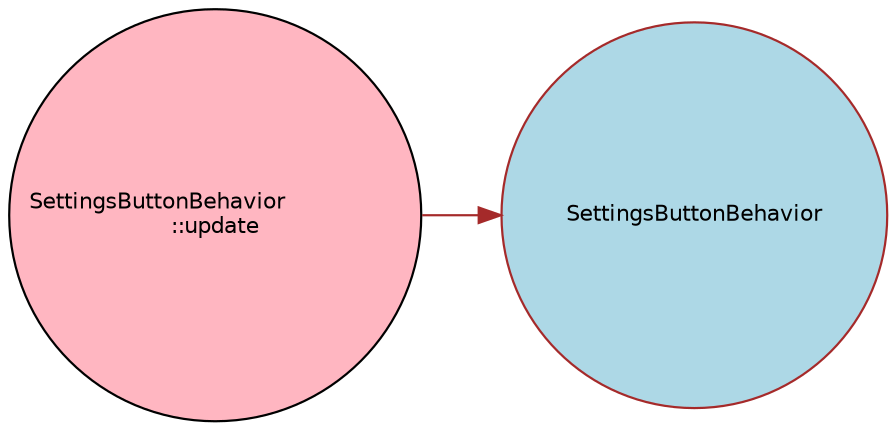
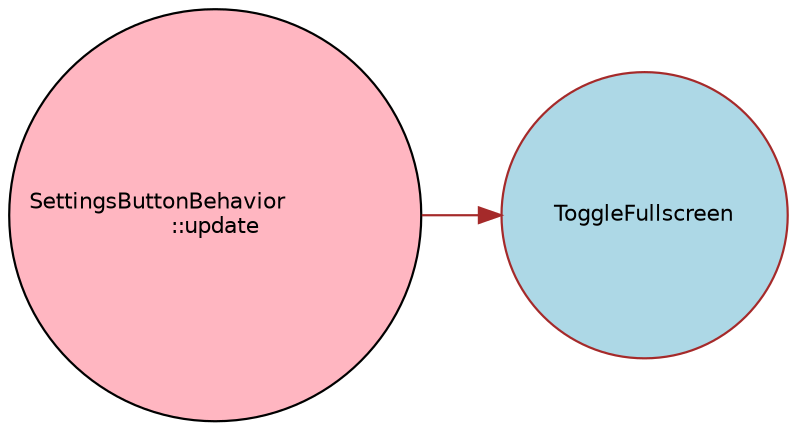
node "SettingsButtonBehavior": label "SettingsButtonBehavior" -> "ToggleFullscreen"
